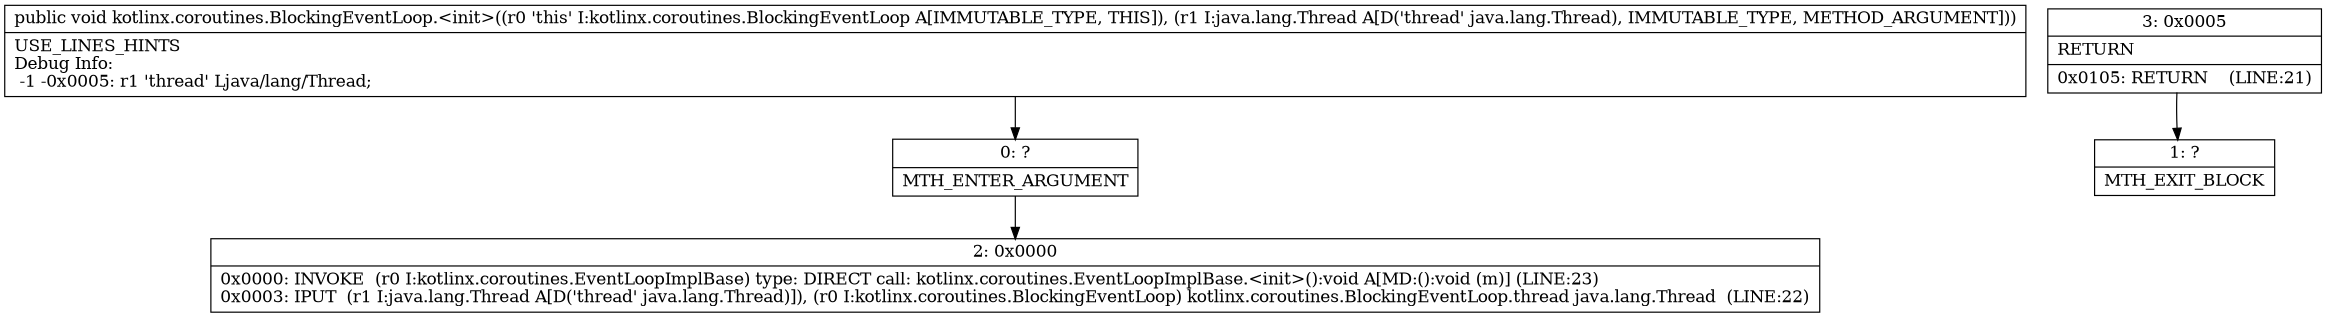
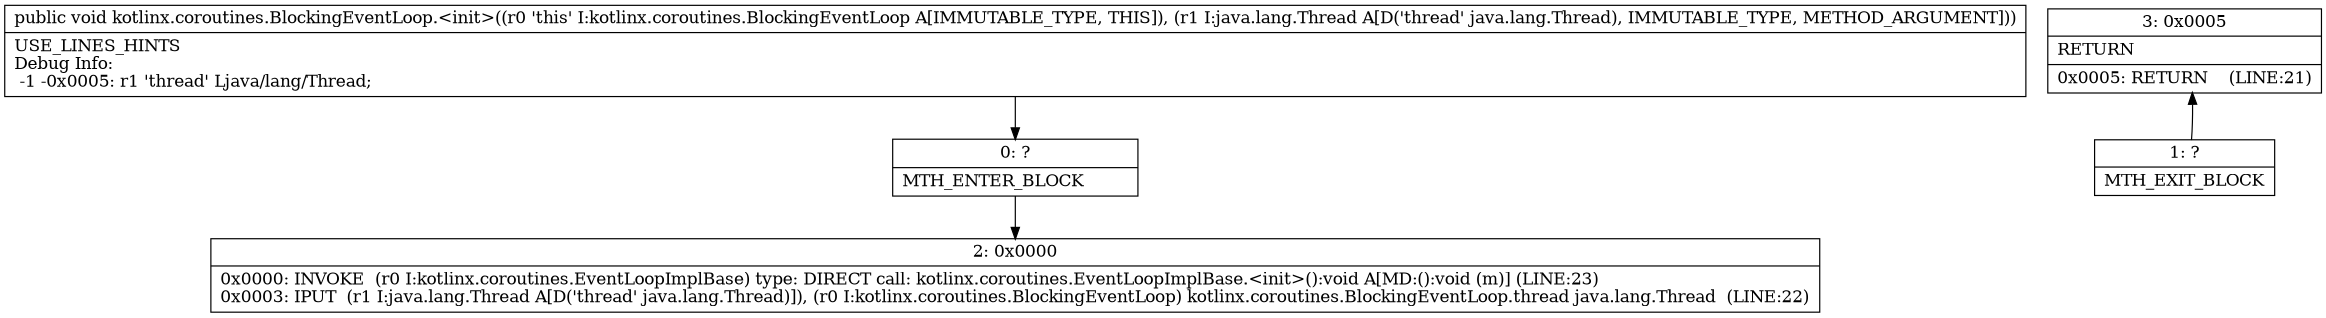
node "3: 0x0005": text "0x0105: RETURN    (LINE:21)" -> "0x0005: RETURN    (LINE:21)"
edge "3: 0x0005" -> "1: ?": reversed
node "0: ?": text "MTH_ENTER_ARGUMENT" -> "MTH_ENTER_BLOCK"
